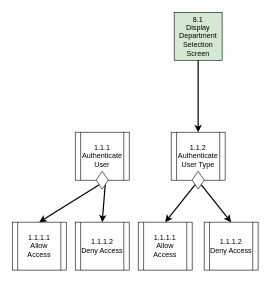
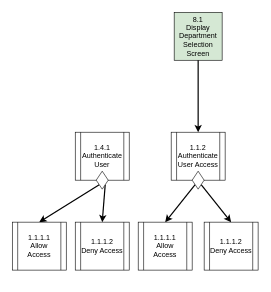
node "1.1.1 Authenticate User": label "1.1.1 Authenticate User" -> "1.4.1 Authenticate User"
node "1.1.2 Authenticate User Type": label "1.1.2 Authenticate User Type" -> "1.1.2 Authenticate User Access"
